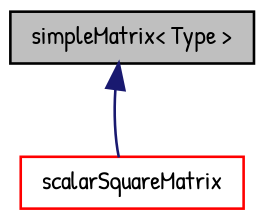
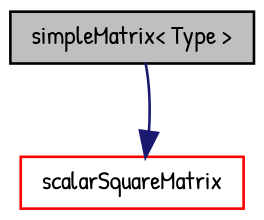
edge "scalarSquareMatrix" -> "simpleMatrix< Type >": reversed
